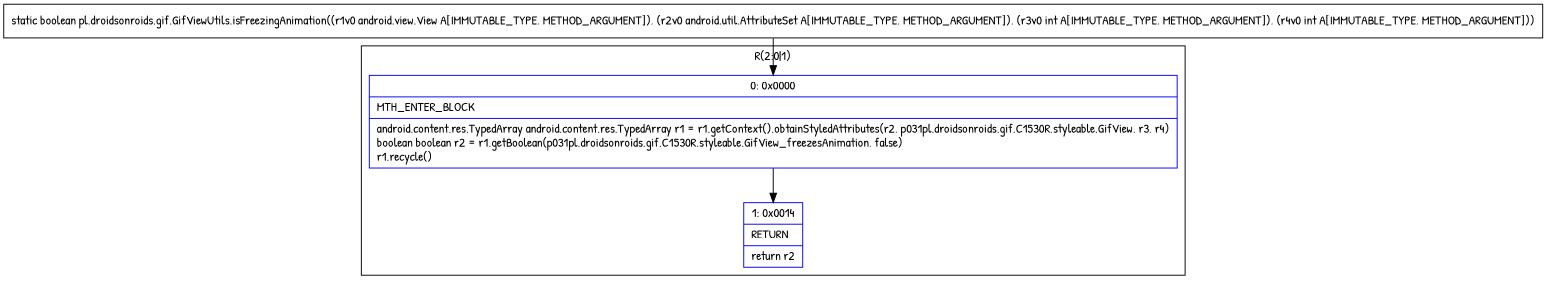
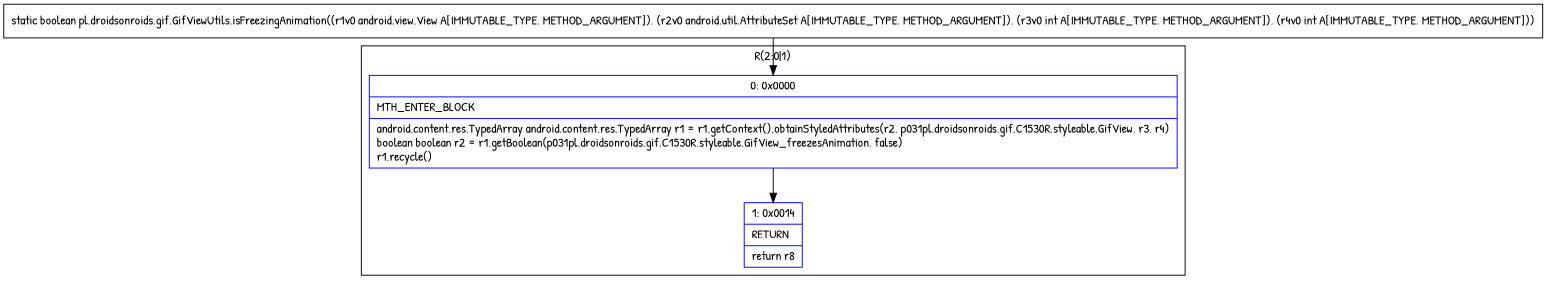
node "1: 0x0014": text "return r2" -> "return r8"
